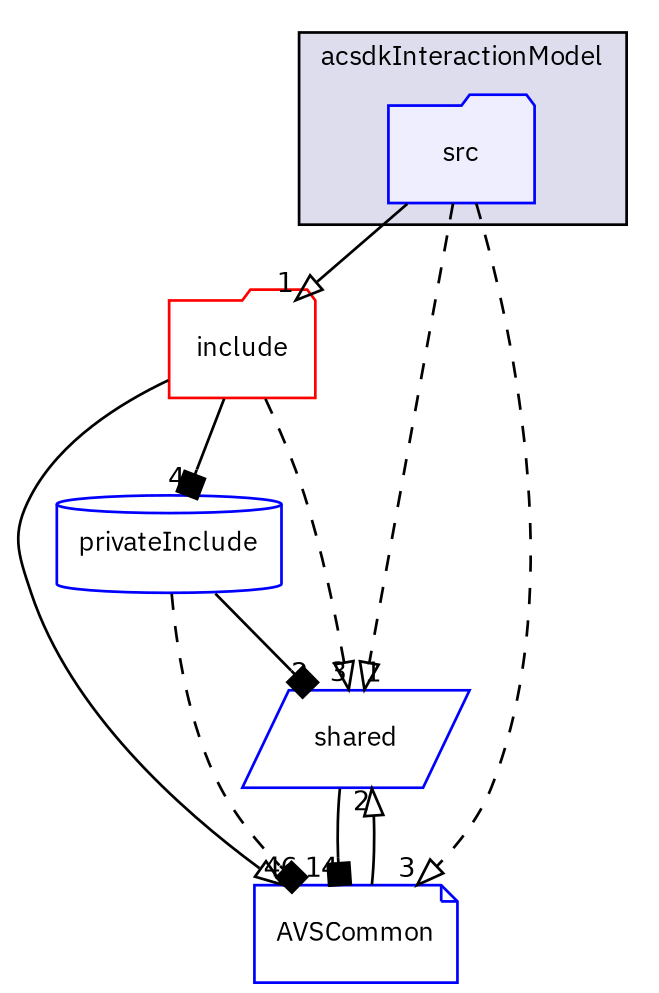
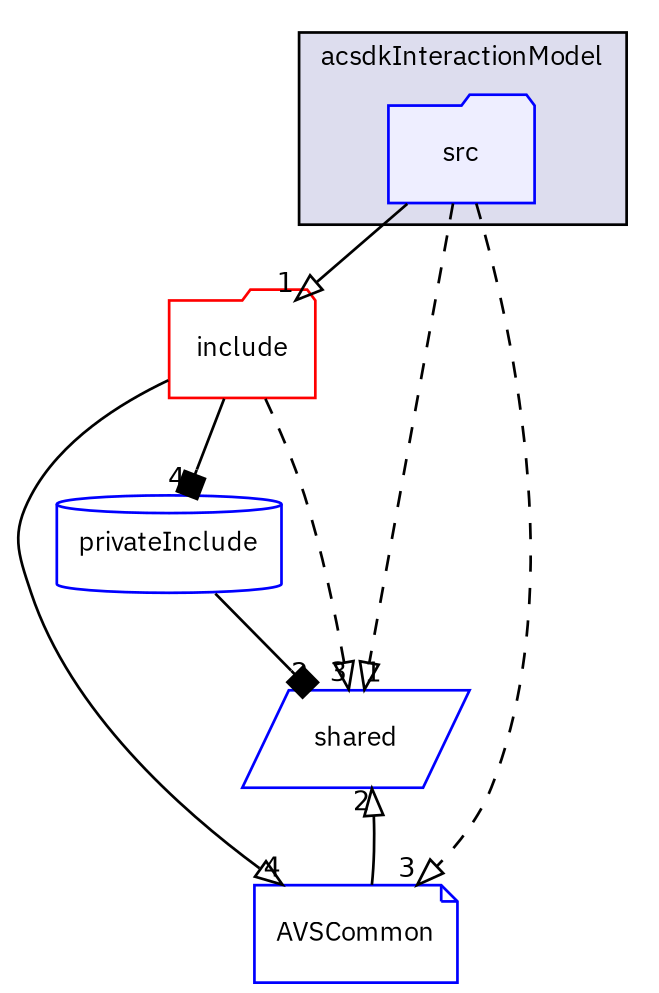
edge "privateInclude" -> "AVSCommon": removed
edge "shared" -> "AVSCommon": removed
